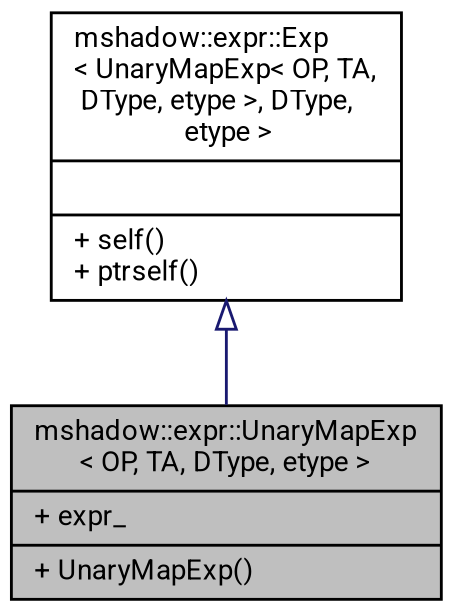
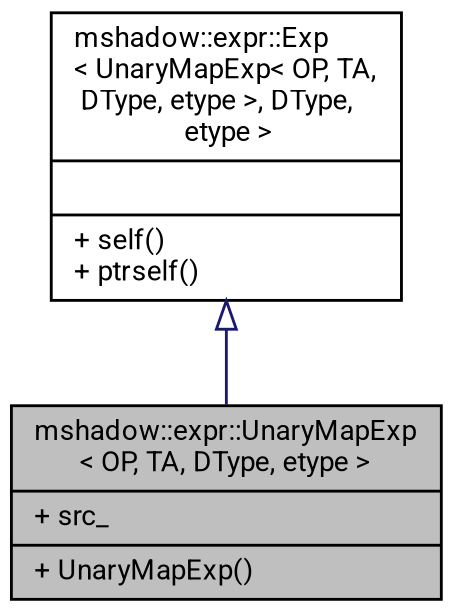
node "mshadow::expr::UnaryMapExp": text "+ expr_" -> "+ src_"
